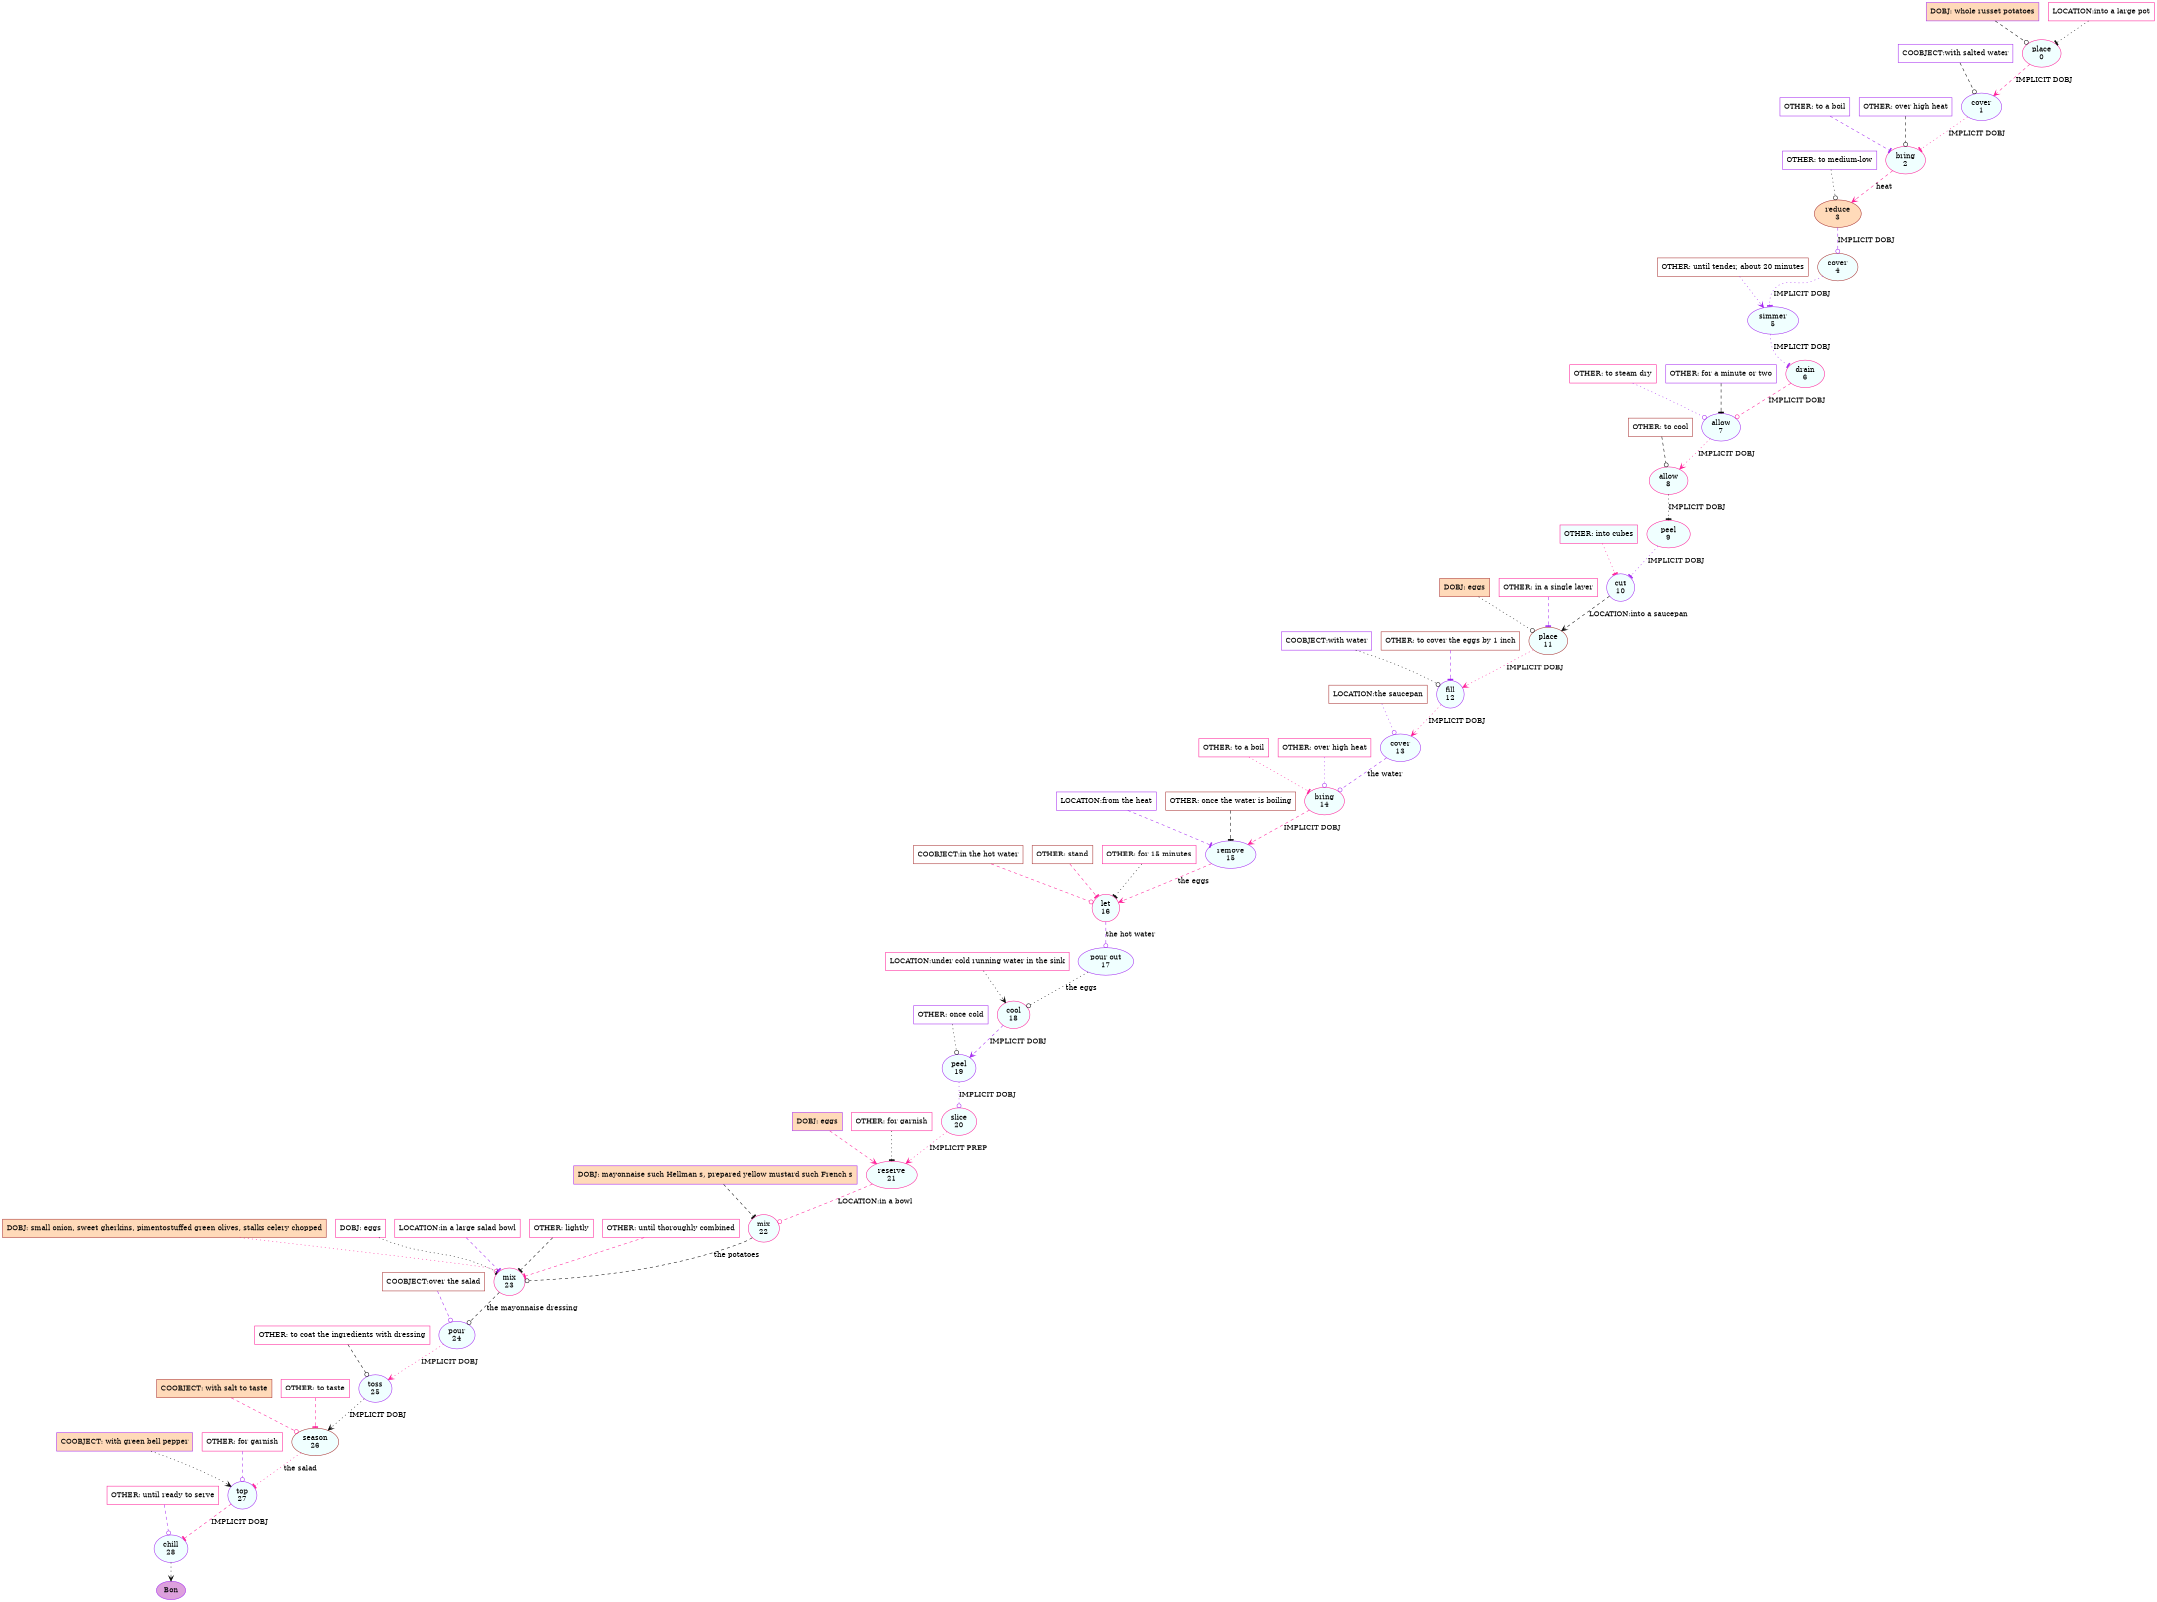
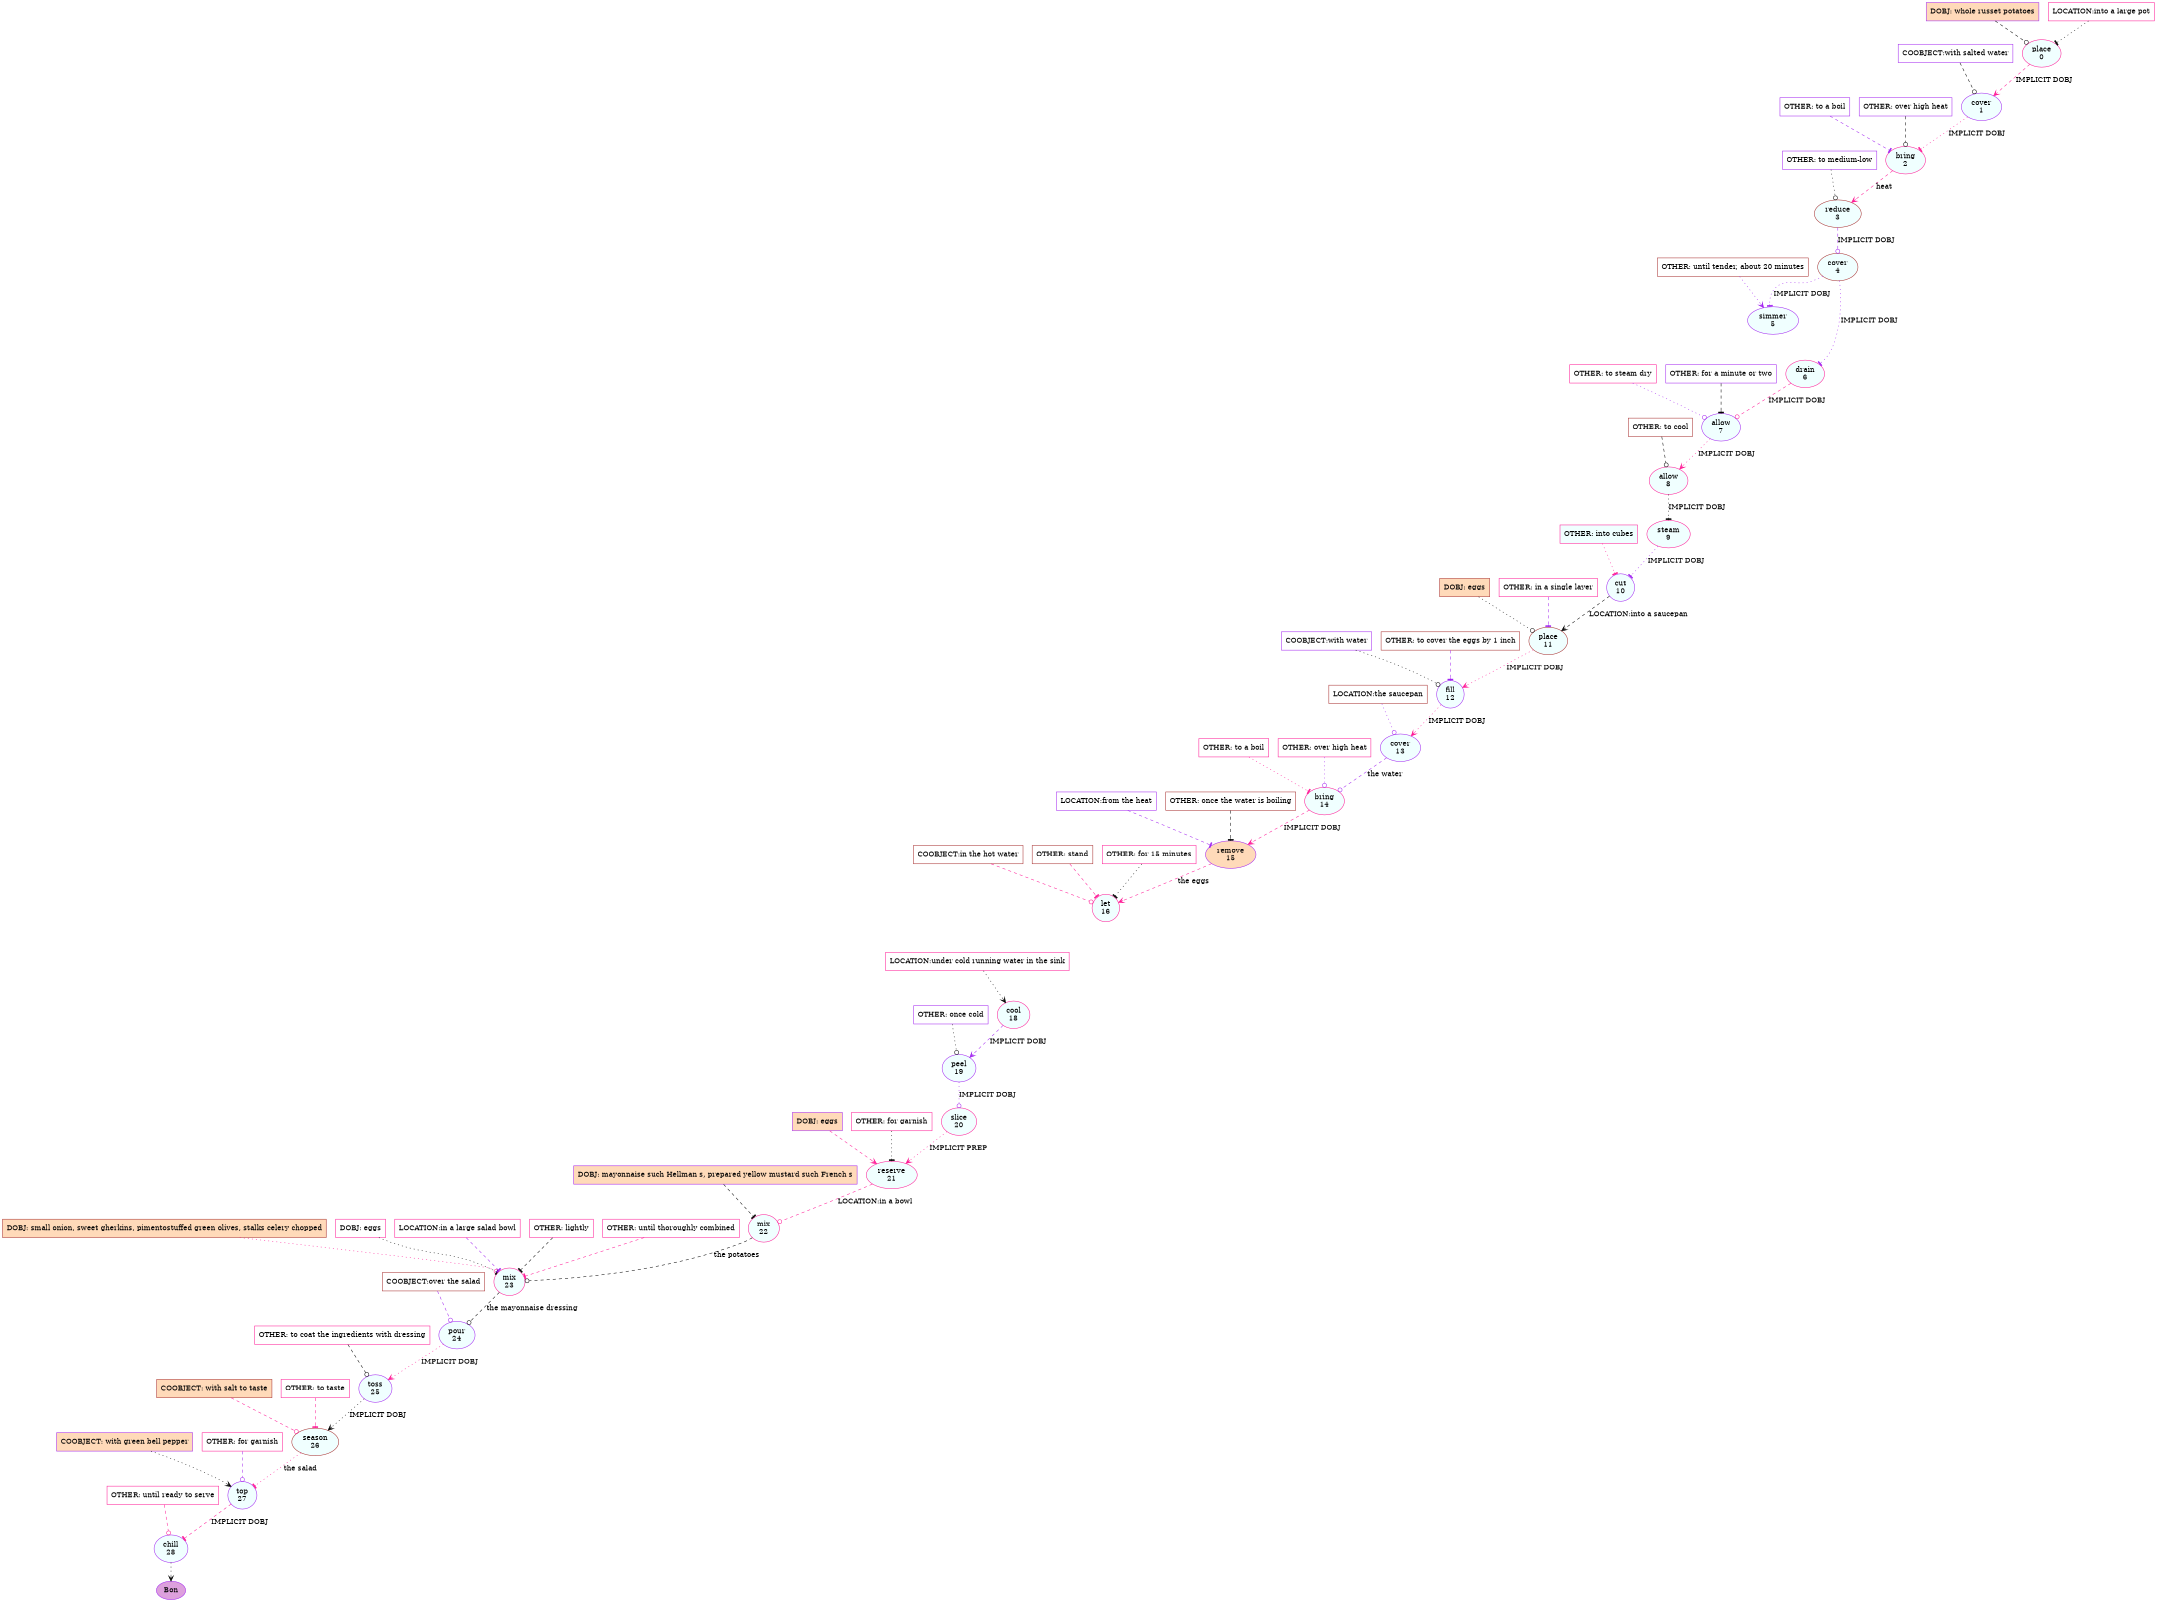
node "reduce 3": fillcolor peachpuff -> azure
edge "simmer 5" -> "drain 6": now "cover 4" -> "drain 6"
node "peel 9": label "peel 9" -> "steam 9"
node "remove 15": fillcolor azure -> peachpuff
node "pour out 17": removed
edge "OTHER: until ready to serve" -> "chill 28": color purple -> deeppink
